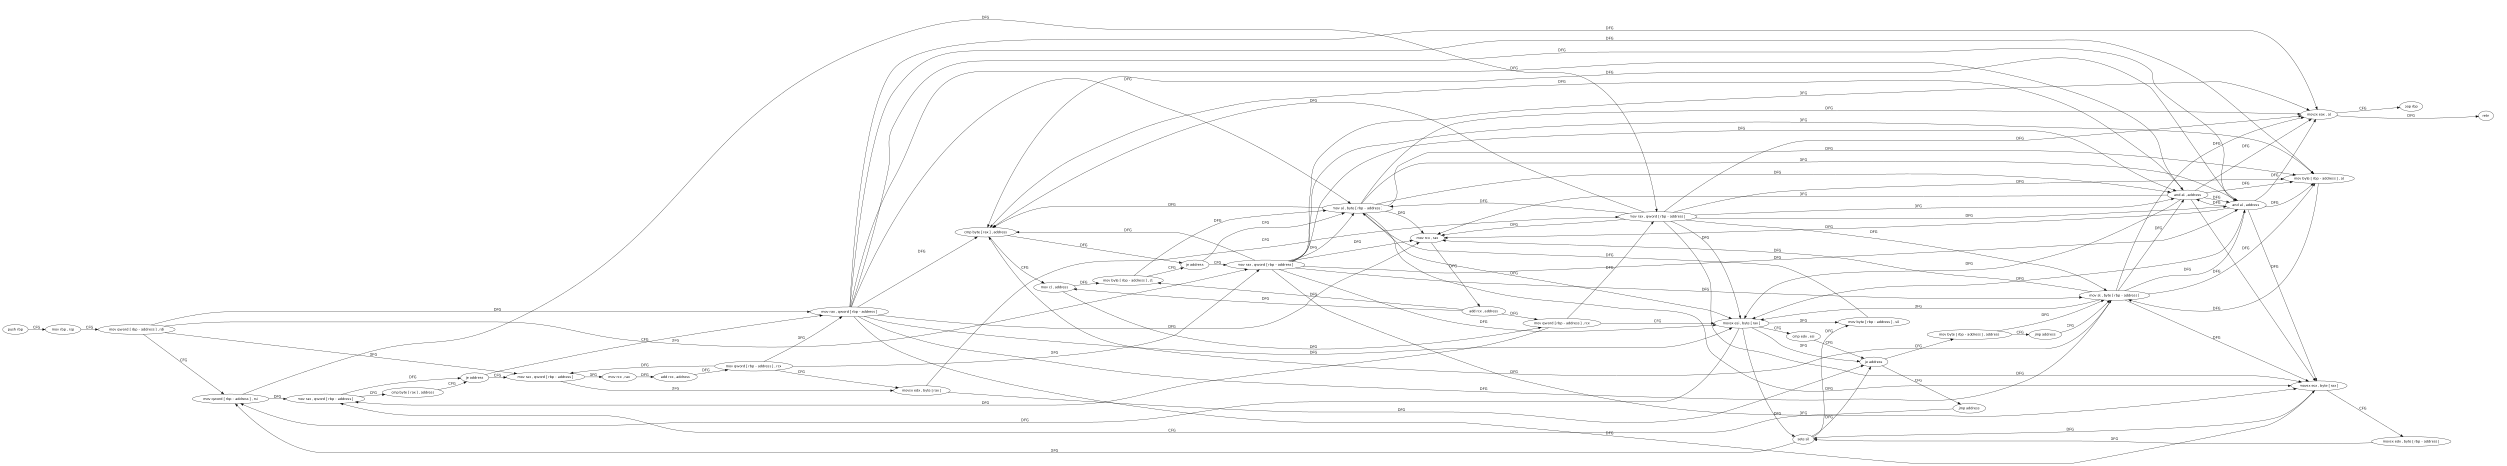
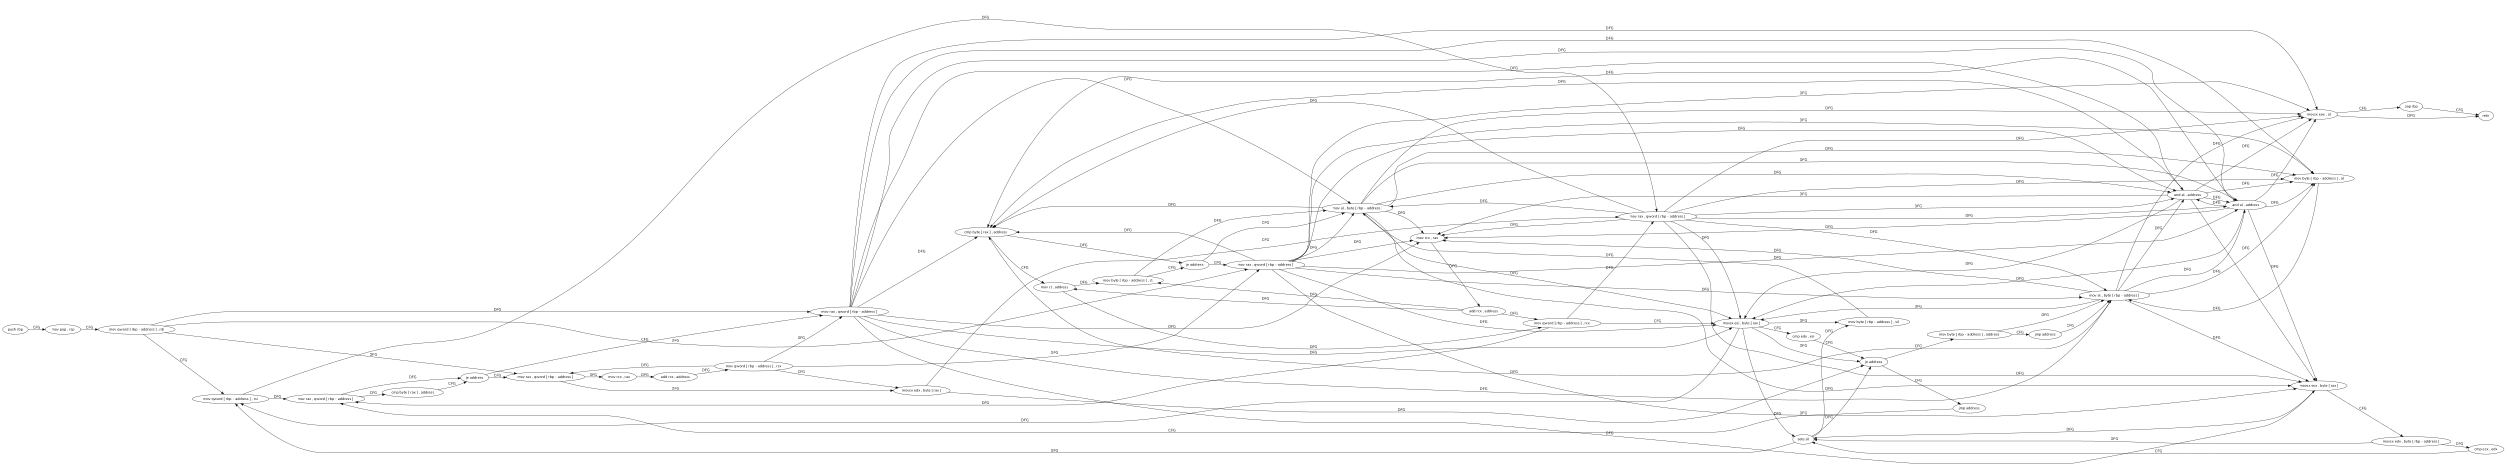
edge "pop rbp" -> "retn": added, label "CFG"
node "mov rbp , rsp": label "mov rbp , rsp" -> "mov pop , rsp"
node "cmp ecx , edx": added
